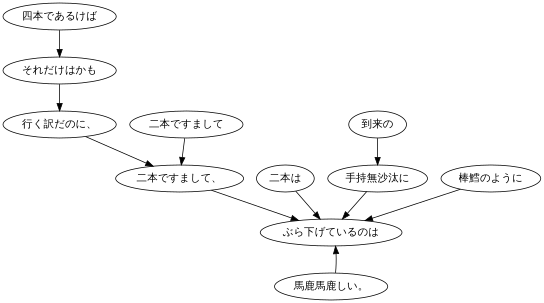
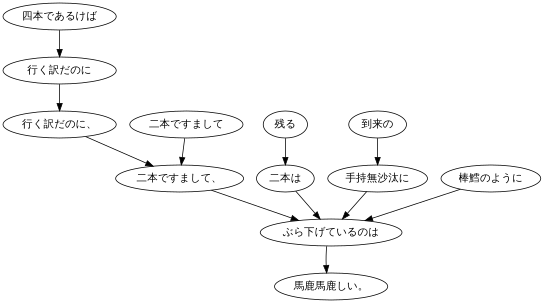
node "それだけはかも": label "それだけはかも" -> "行く訳だのに"
node "残る": added
edge "馬鹿馬鹿しい。" -> "ぶら下げているのは": reversed
